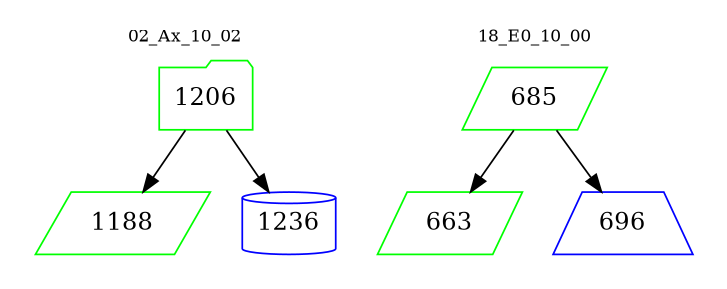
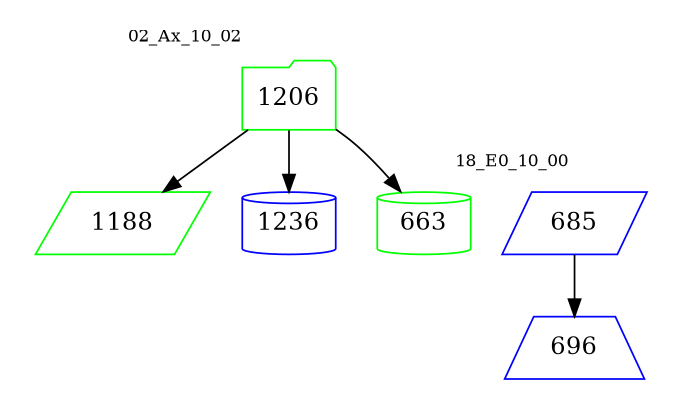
node "685": color green -> blue
edge "685" -> "663": now "1206" -> "663"
node "663": shape parallelogram -> cylinder
